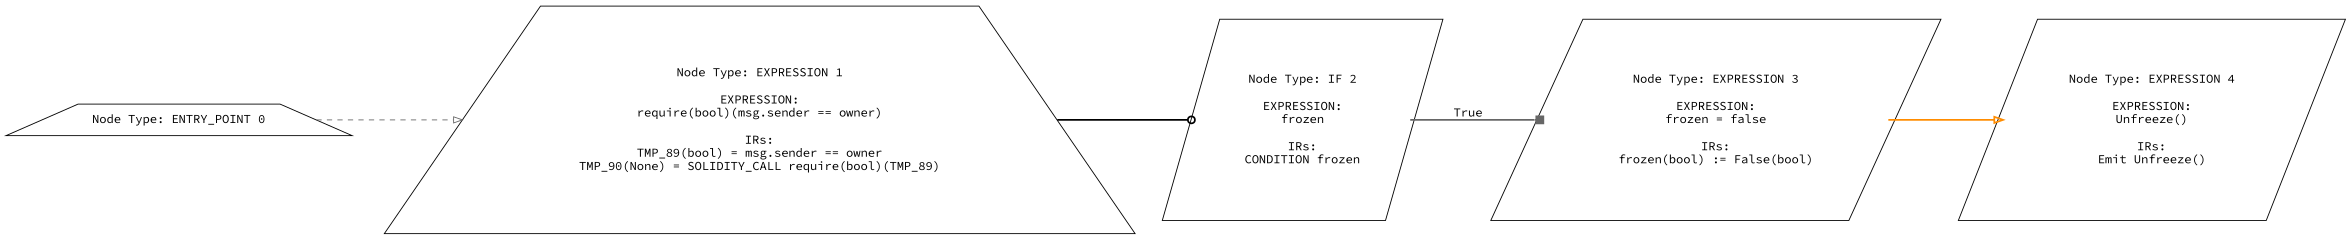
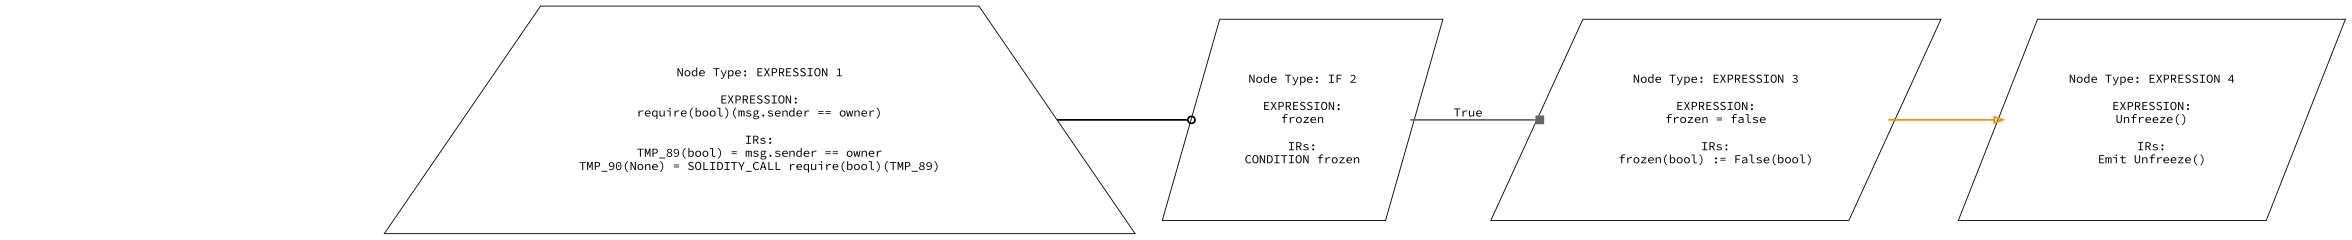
node "Node Type: ENTRY_POINT 0": removed
